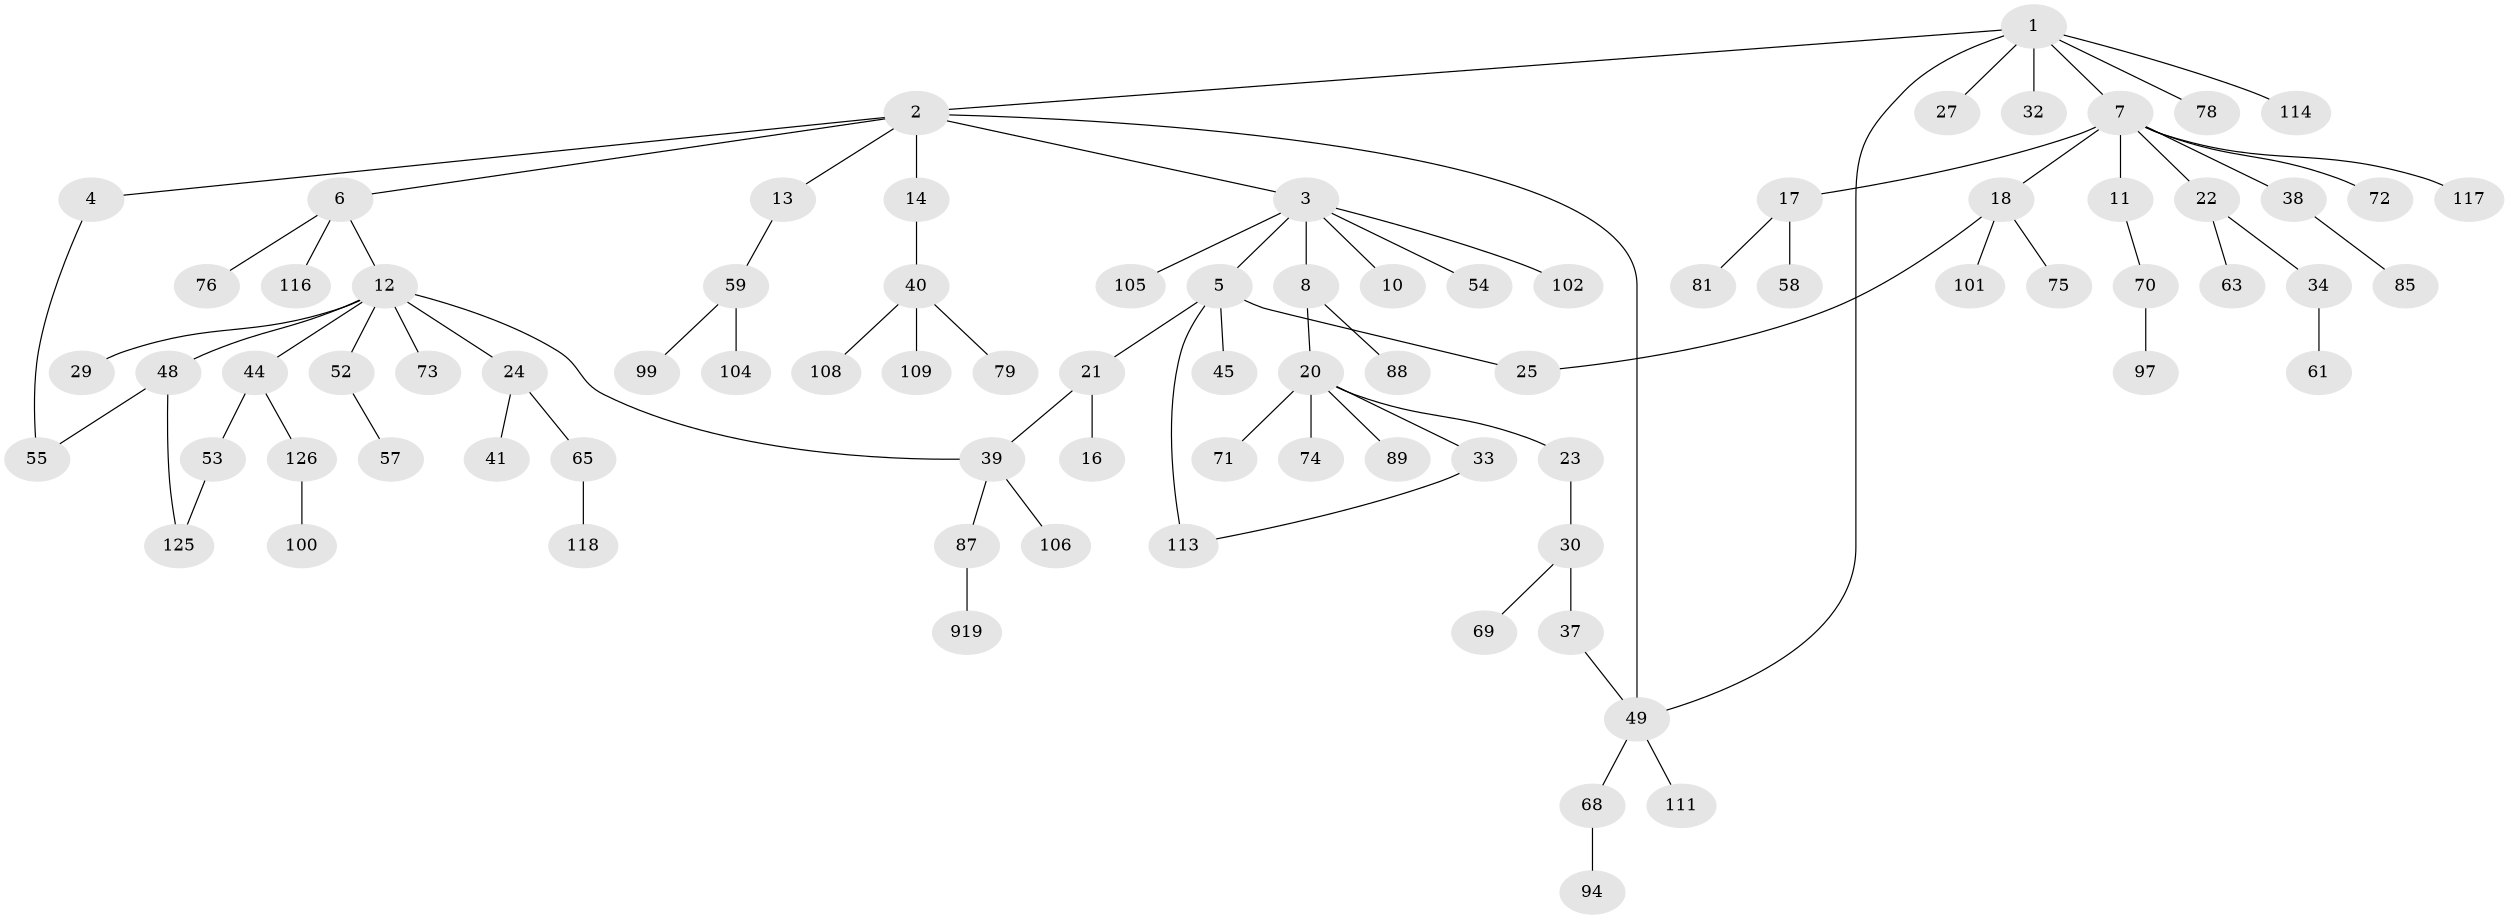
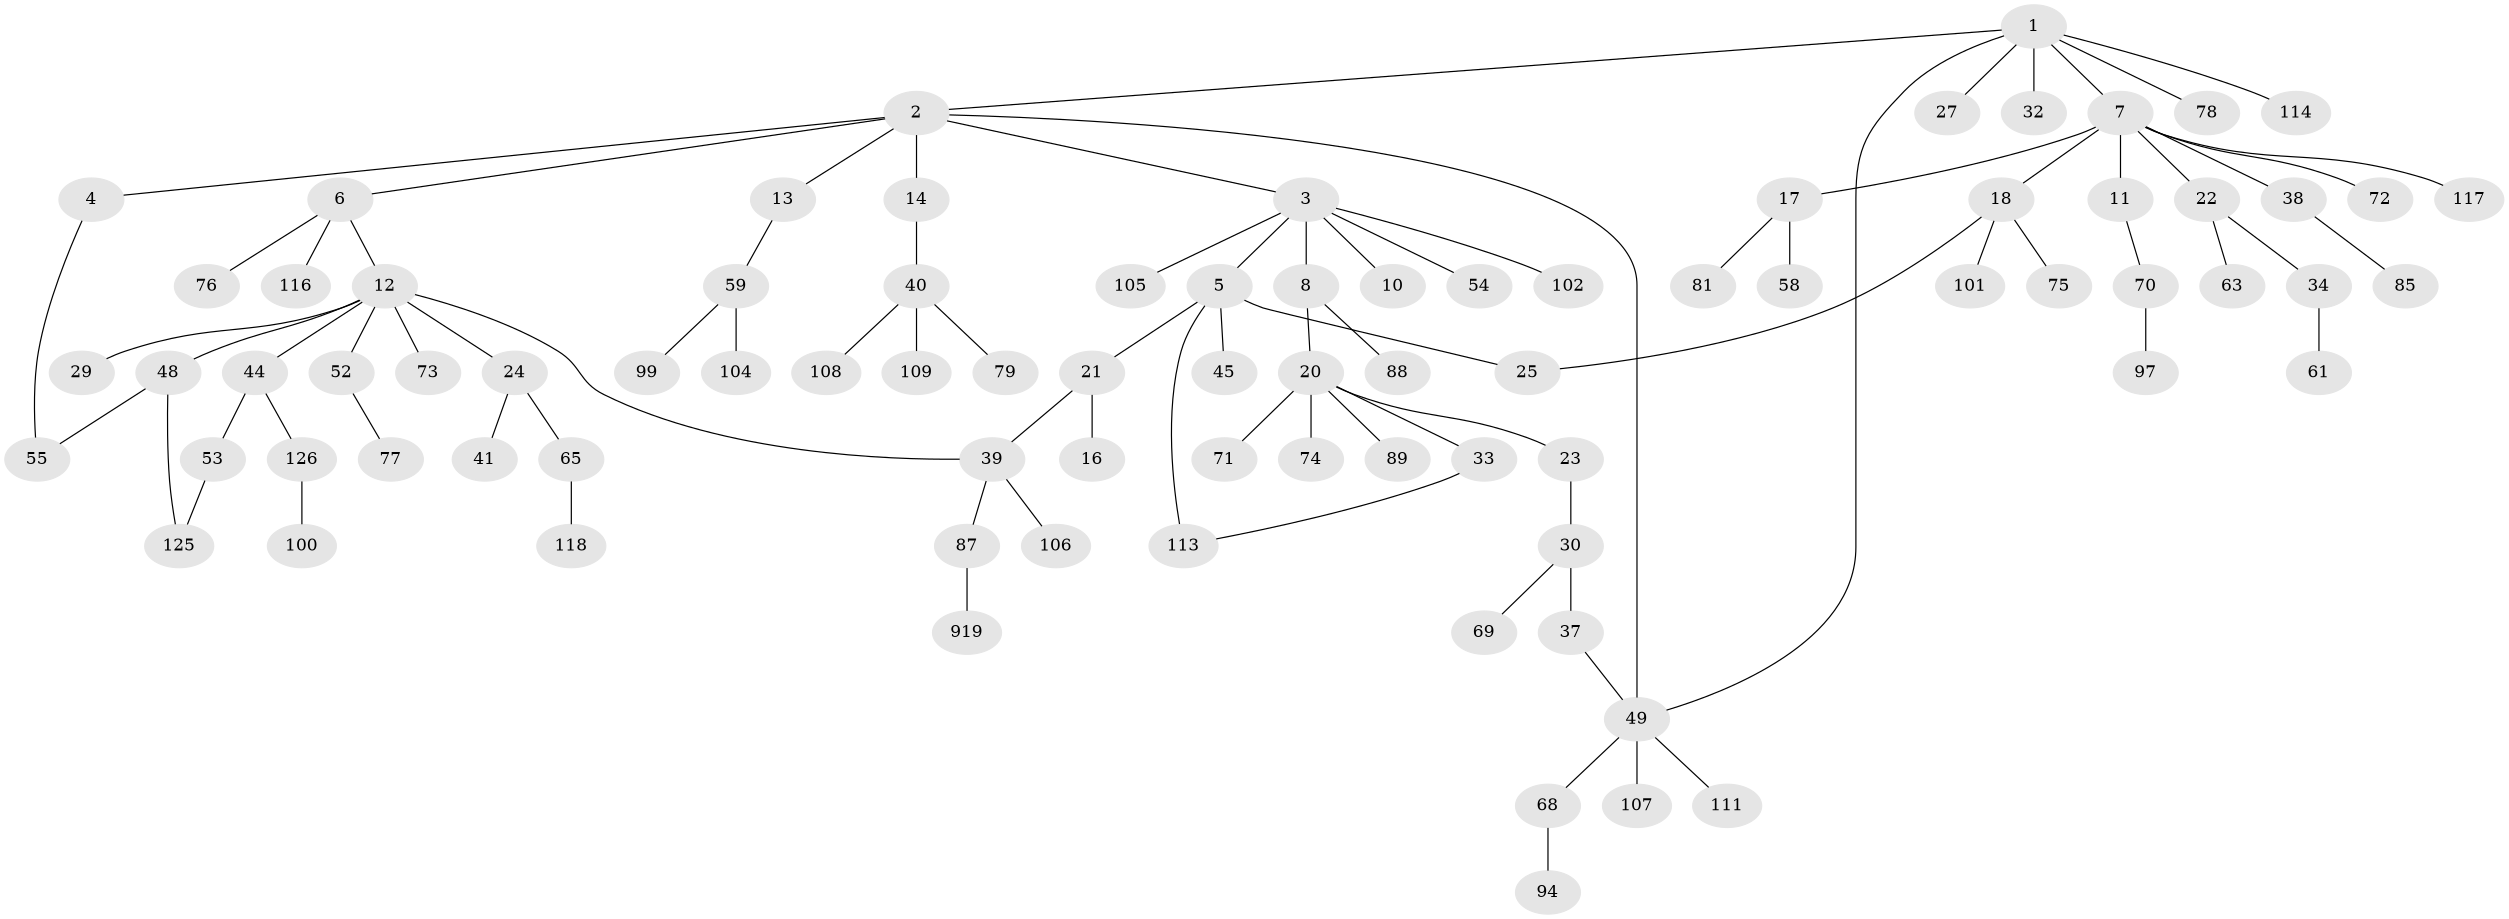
node "57": label "57" -> "77"
node "107": added
